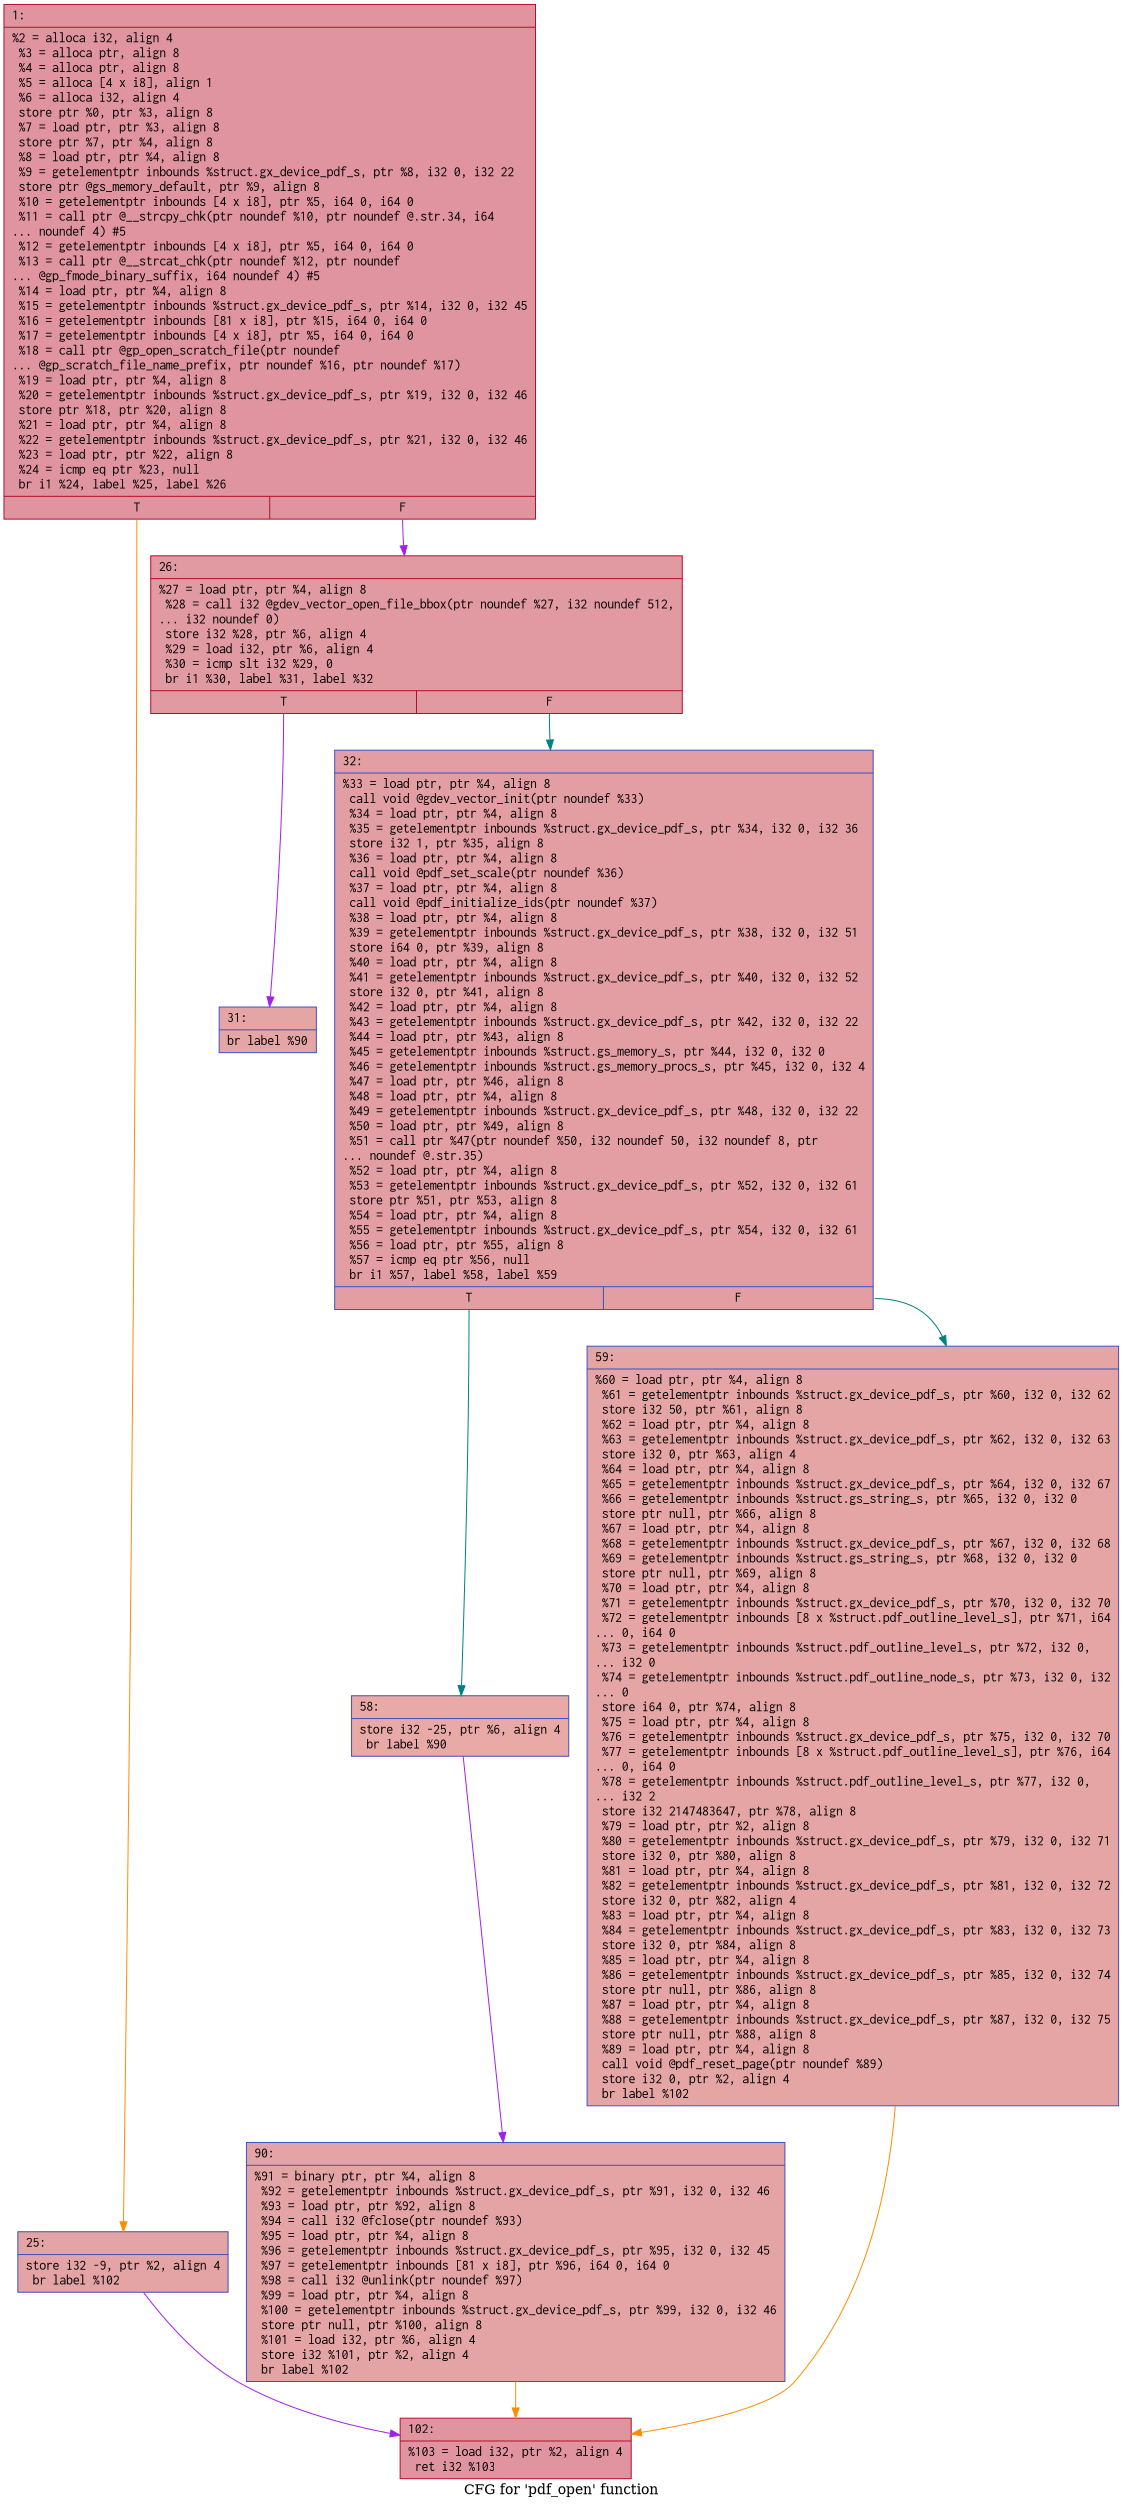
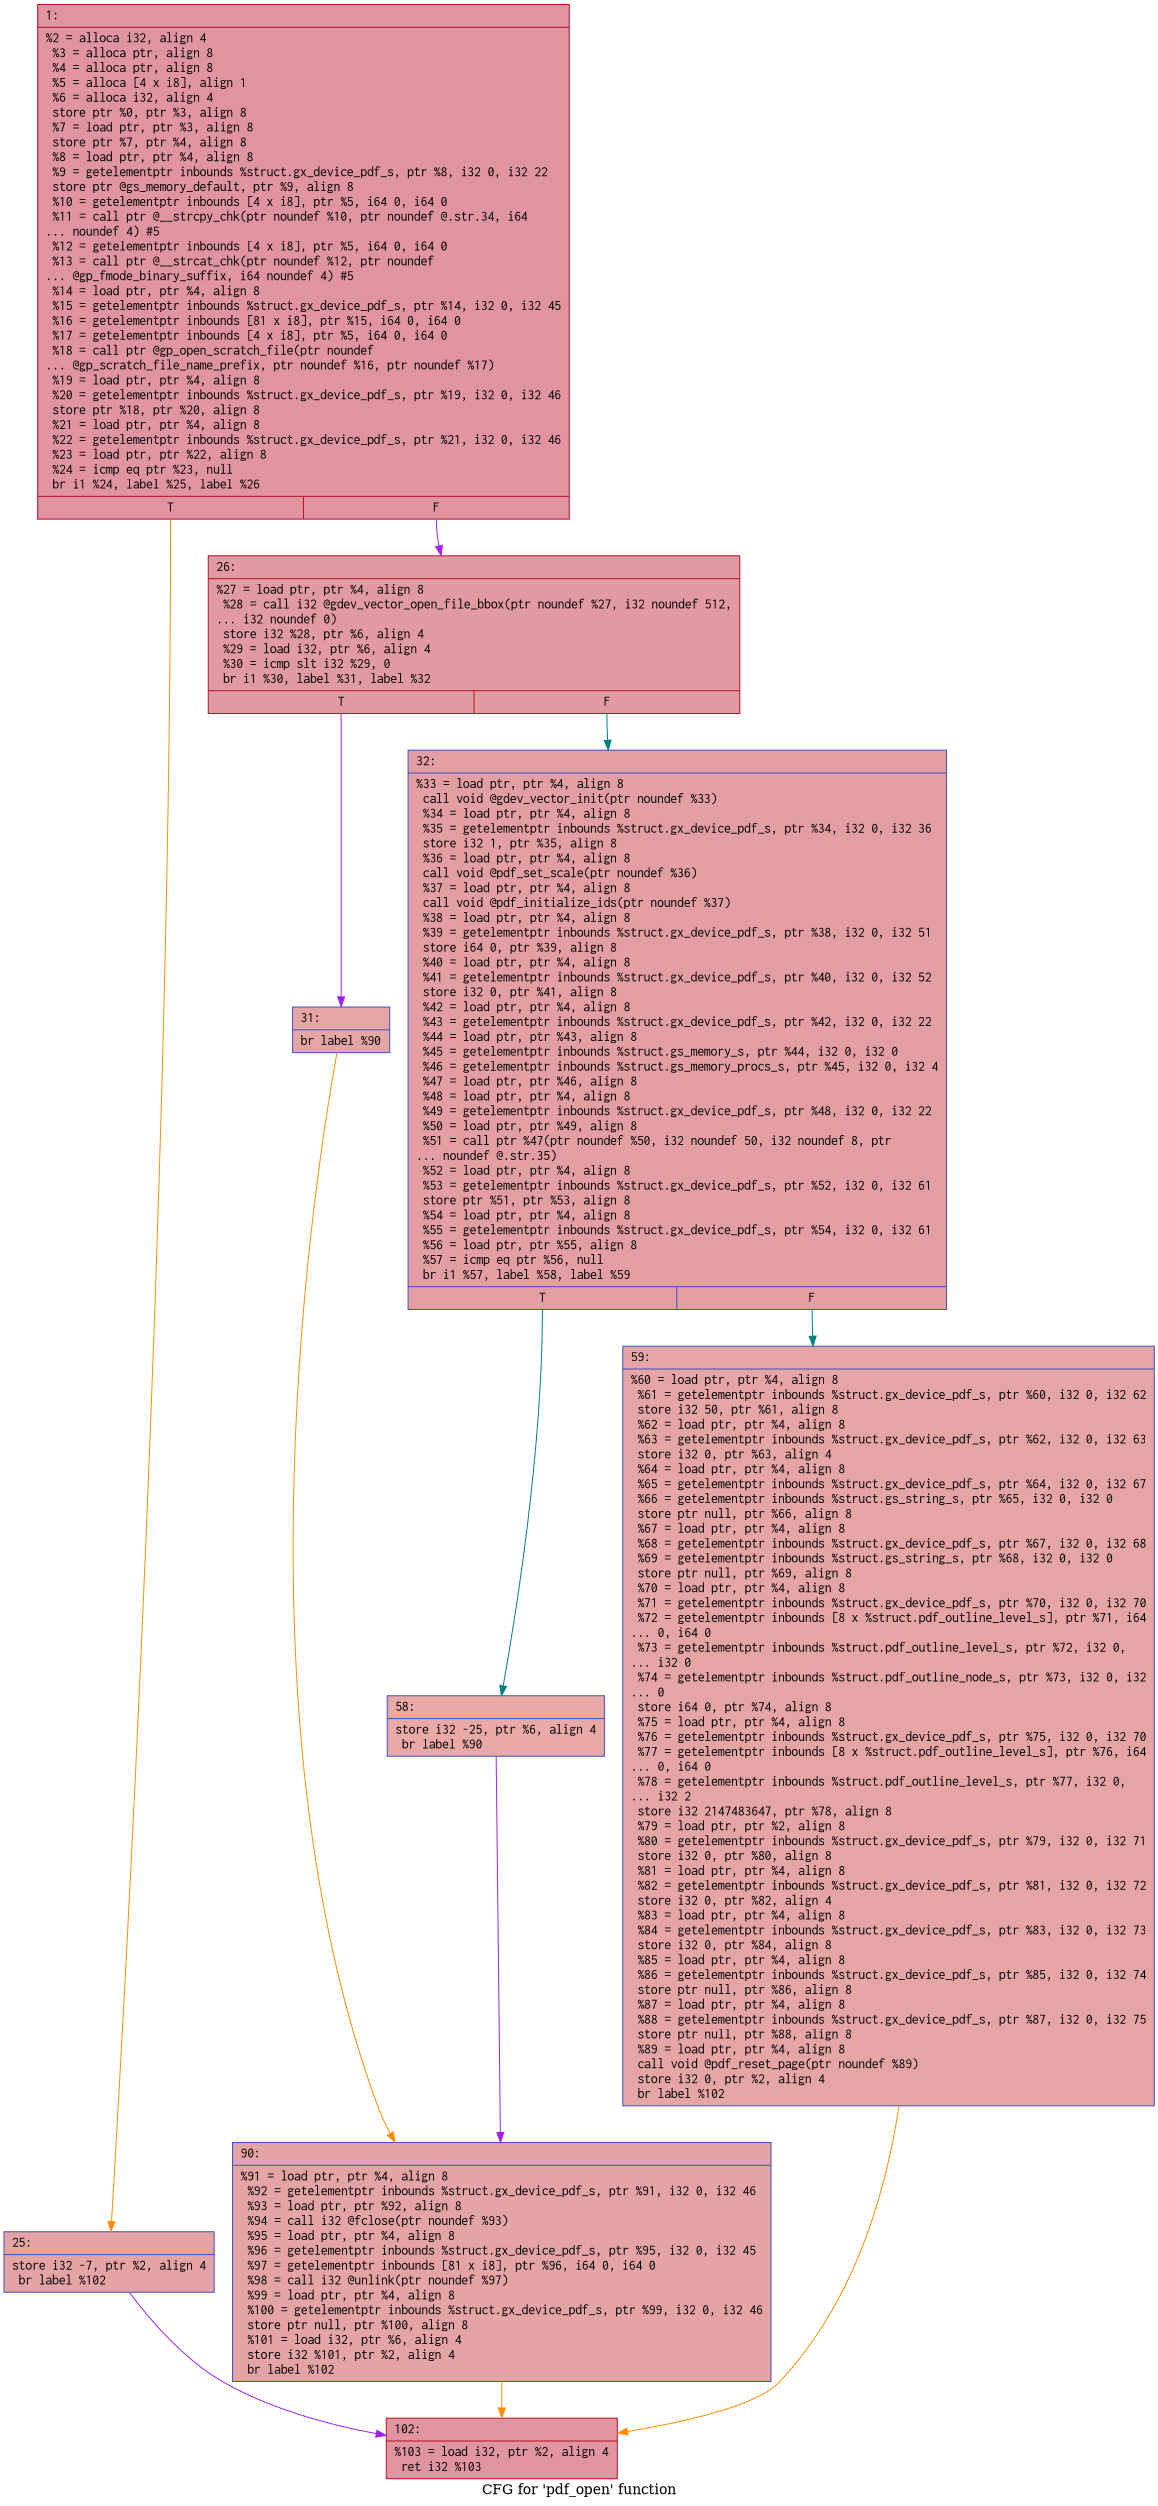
edge "31:" -> "90:": added
node "90:": text "%91 = binary ptr, ptr %4, align 8" -> "%91 = load ptr, ptr %4, align 8"
node "25:": text "store i32 -9, ptr %2, align 4" -> "store i32 -7, ptr %2, align 4"
